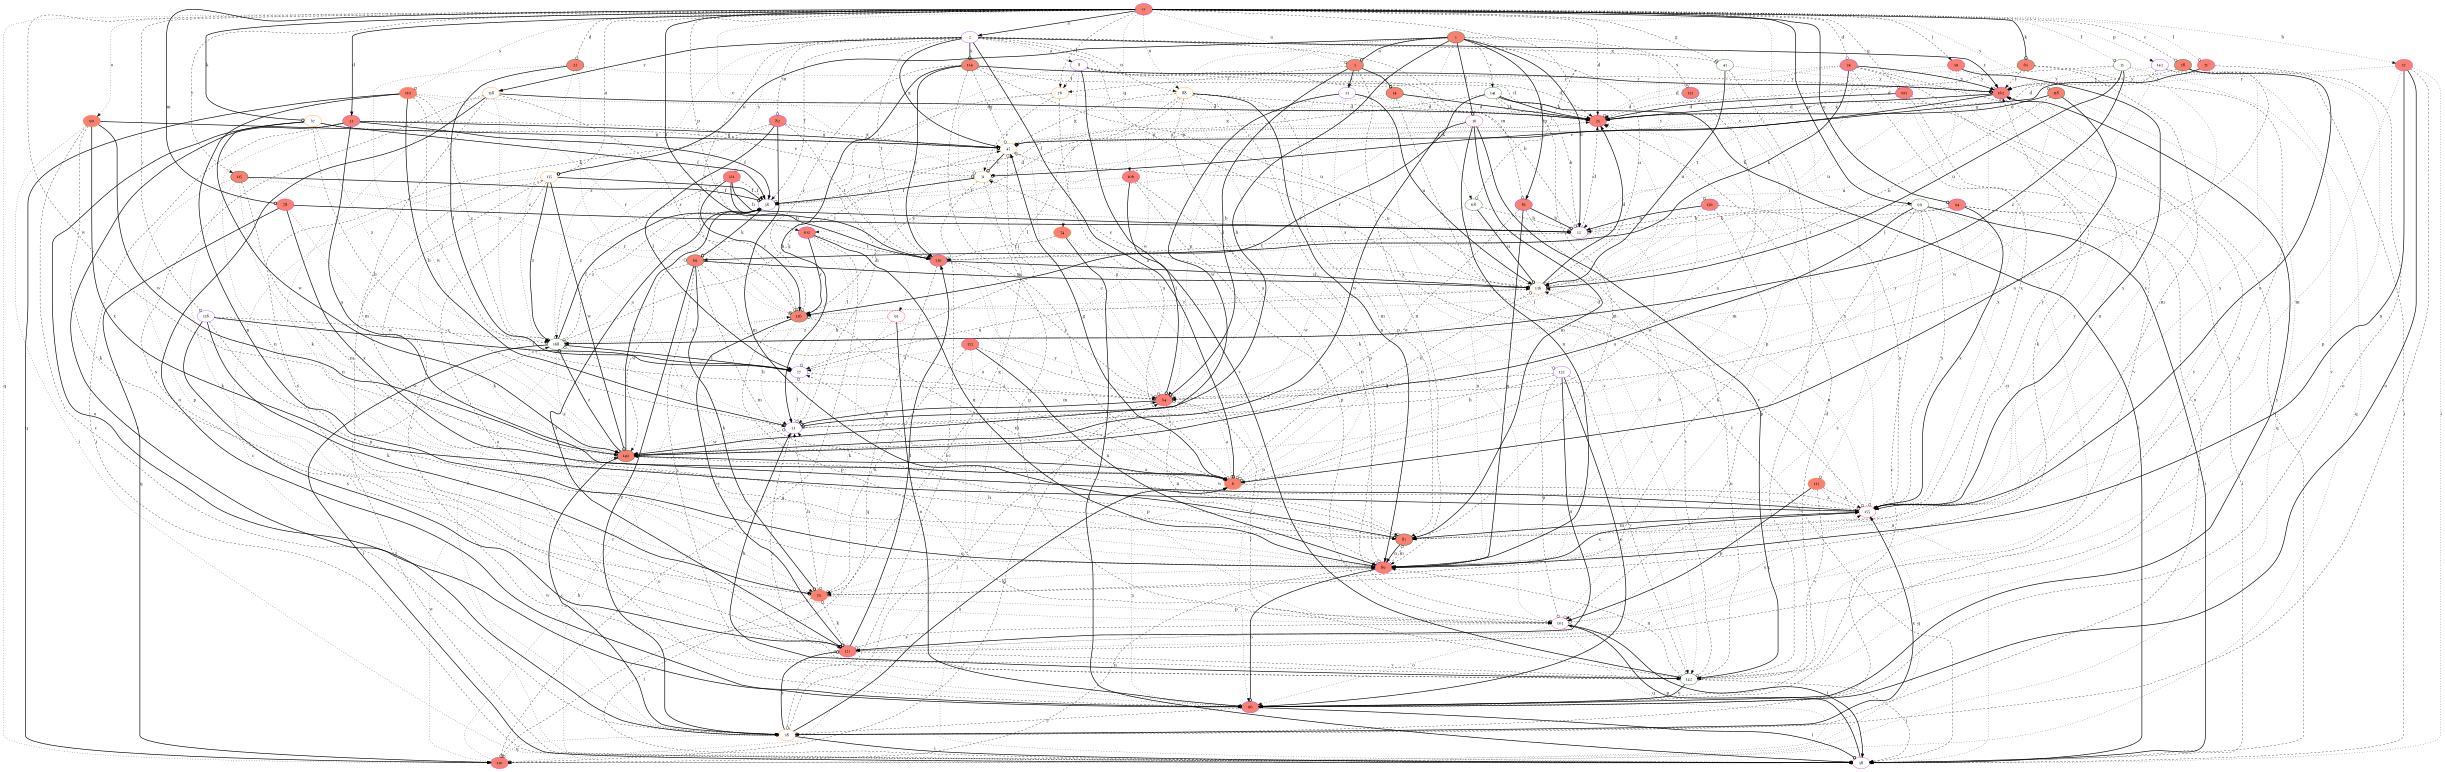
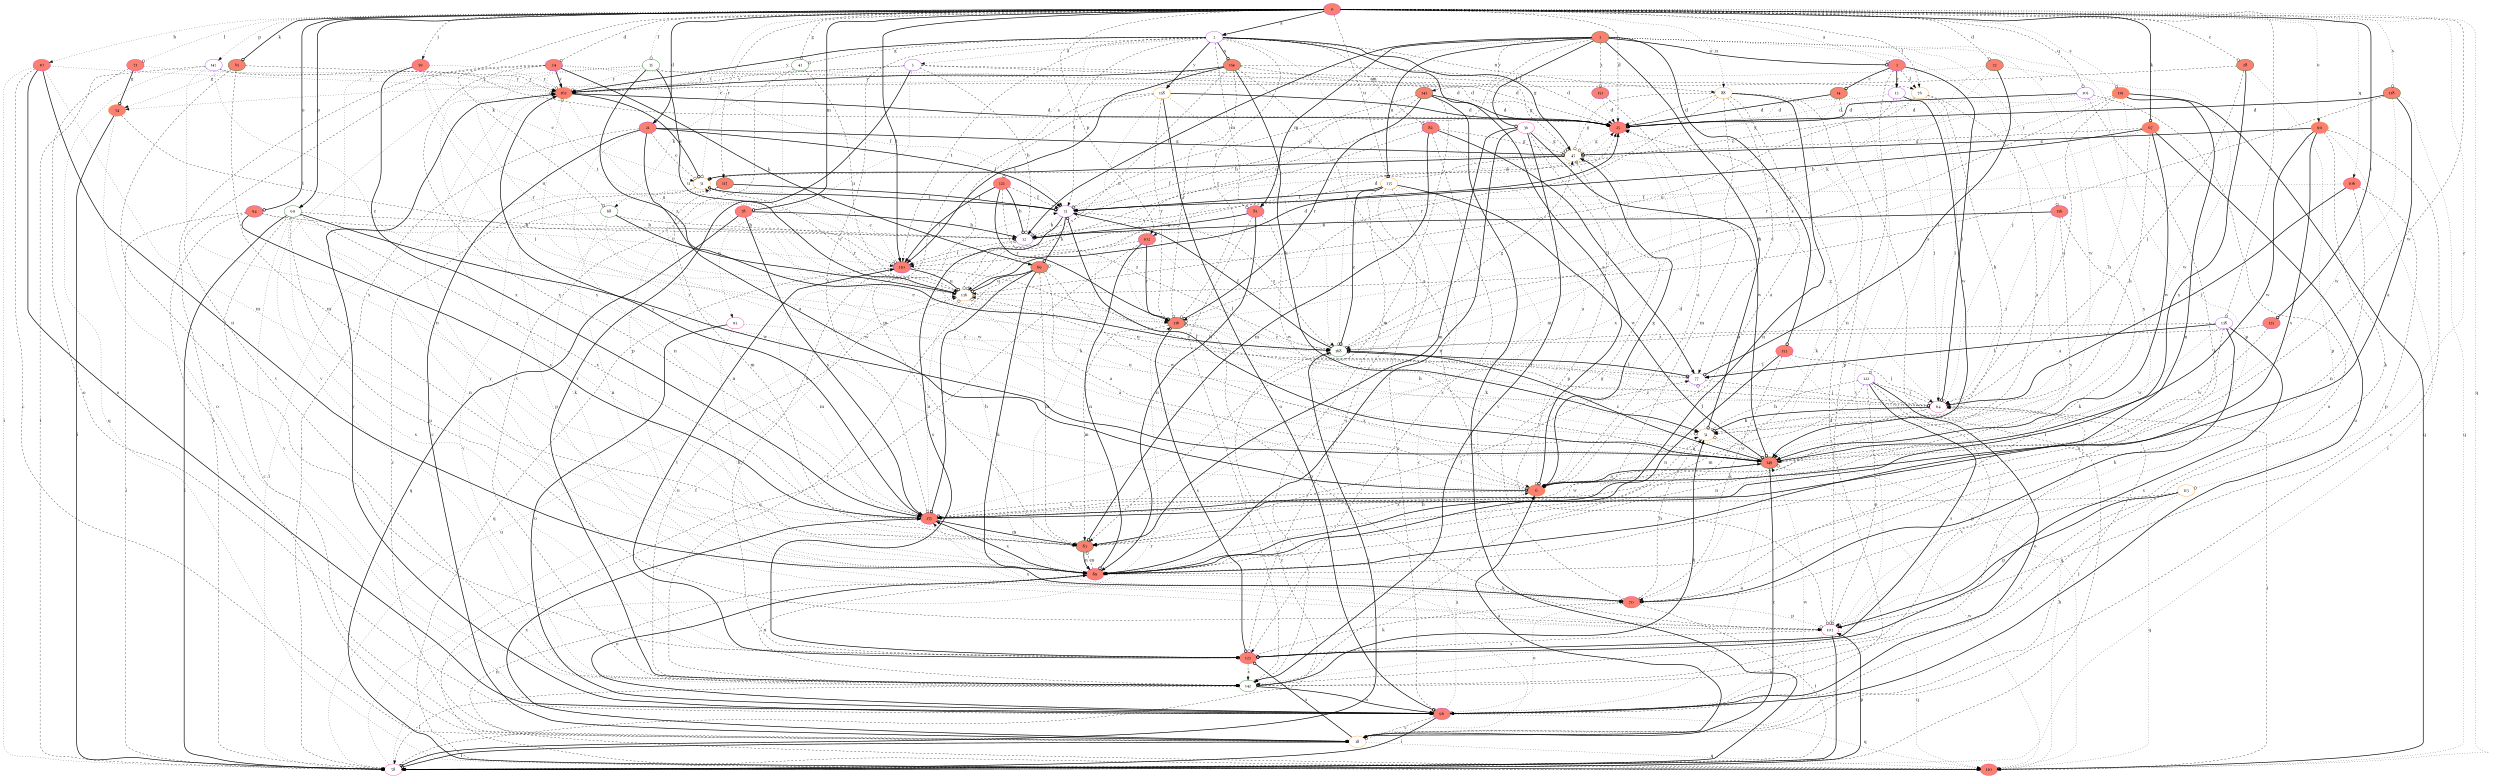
node "8": label "8" -> "5"
node "3": color darkgreen -> purple
node "17": label "17" -> "10"
node "141": fillcolor white -> salmon
node "105": fillcolor salmon -> white
node "162": color purple -> darkorange
node "67": fillcolor white -> salmon
edge "65" -> "45": now "65" -> "54"
edge "71" -> "45": now "71" -> "54"
edge "1" -> "153": added, label "x"
edge "13" -> "136": style bold -> dashed
edge "43" -> "136": style bold -> dashed
node "38": label "38" -> "33"
edge "13" -> "64": label "p" -> "j"
node "125": added
edge "155" -> "162": style dashed -> bold
edge "119" -> "51": style bold -> dotted
node "64": fillcolor salmon -> white
edge "51" -> "136": style dashed -> dotted
node "51": color purple -> darkorange
node "113": fillcolor salmon -> white
edge "122" -> "83": added, label "m"
node "155": fillcolor white -> salmon
edge "69" -> "18": now "69" -> "155"
edge "31" -> "103": now "36" -> "103"
node "70": color darkorange -> deeppink
edge "122" -> "123": arrowhead normal -> odot
edge "113" -> "123": removed, label "s"
edge "96" -> "110": added, label "q"
